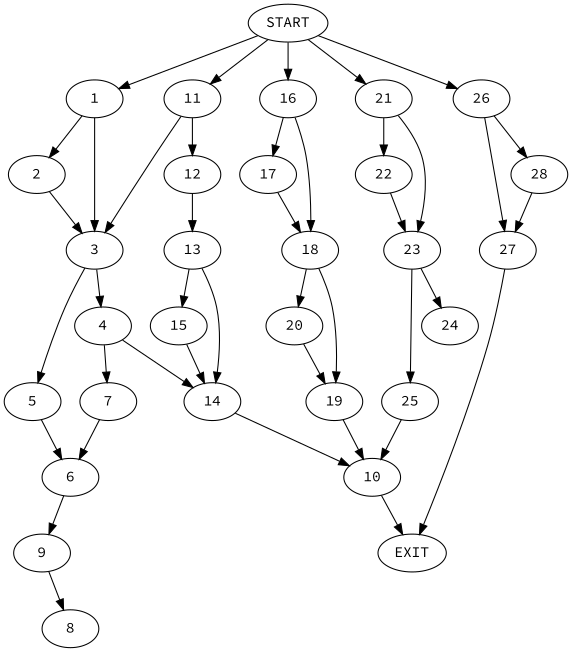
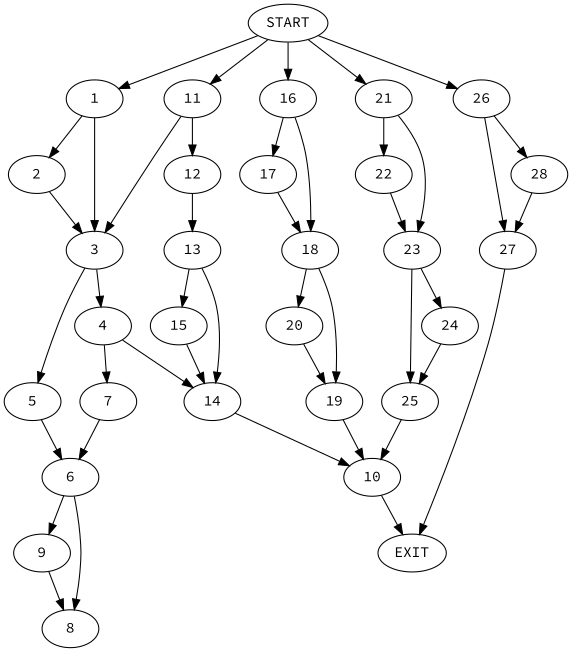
edge "24" -> "25": added
edge "6" -> "8": added
